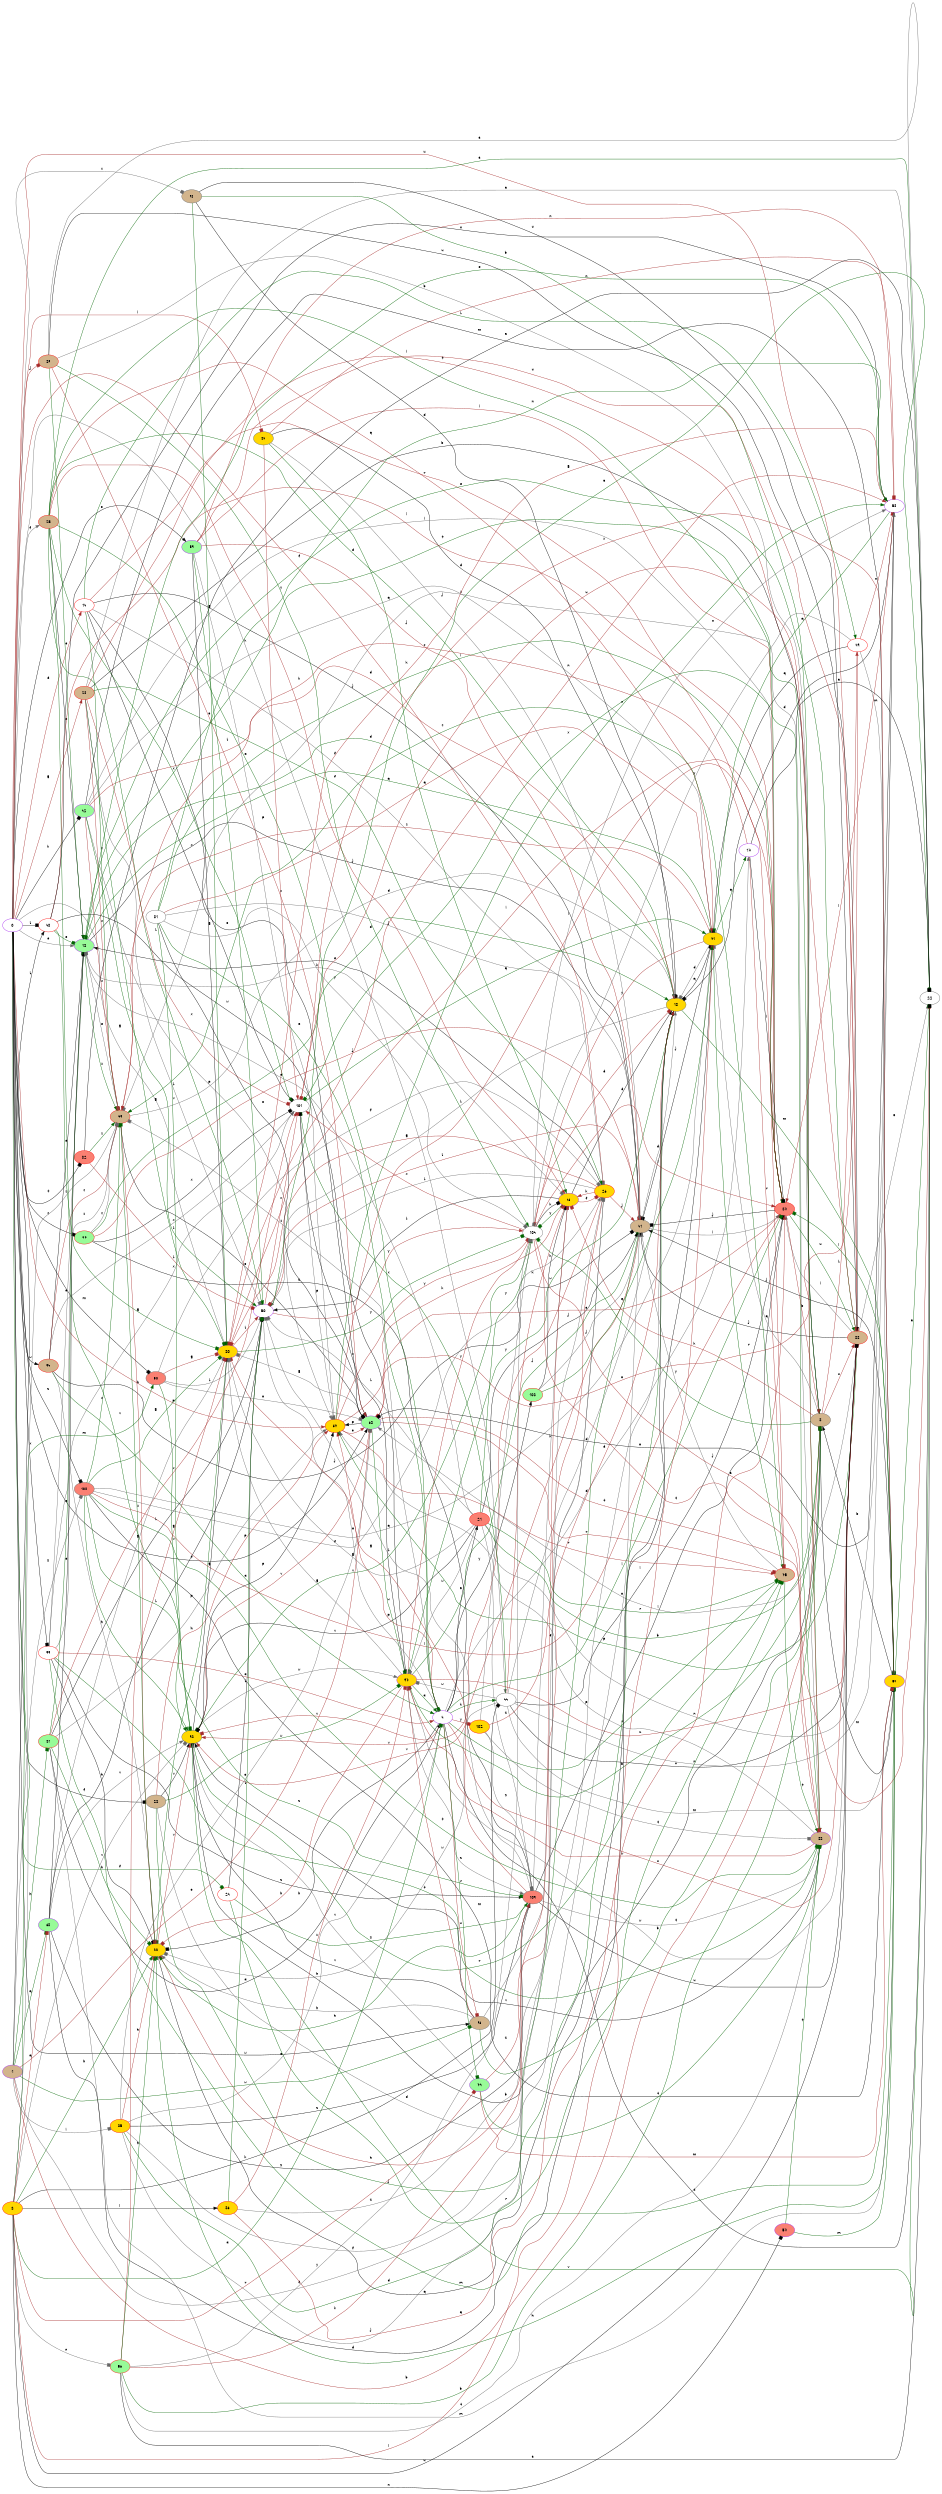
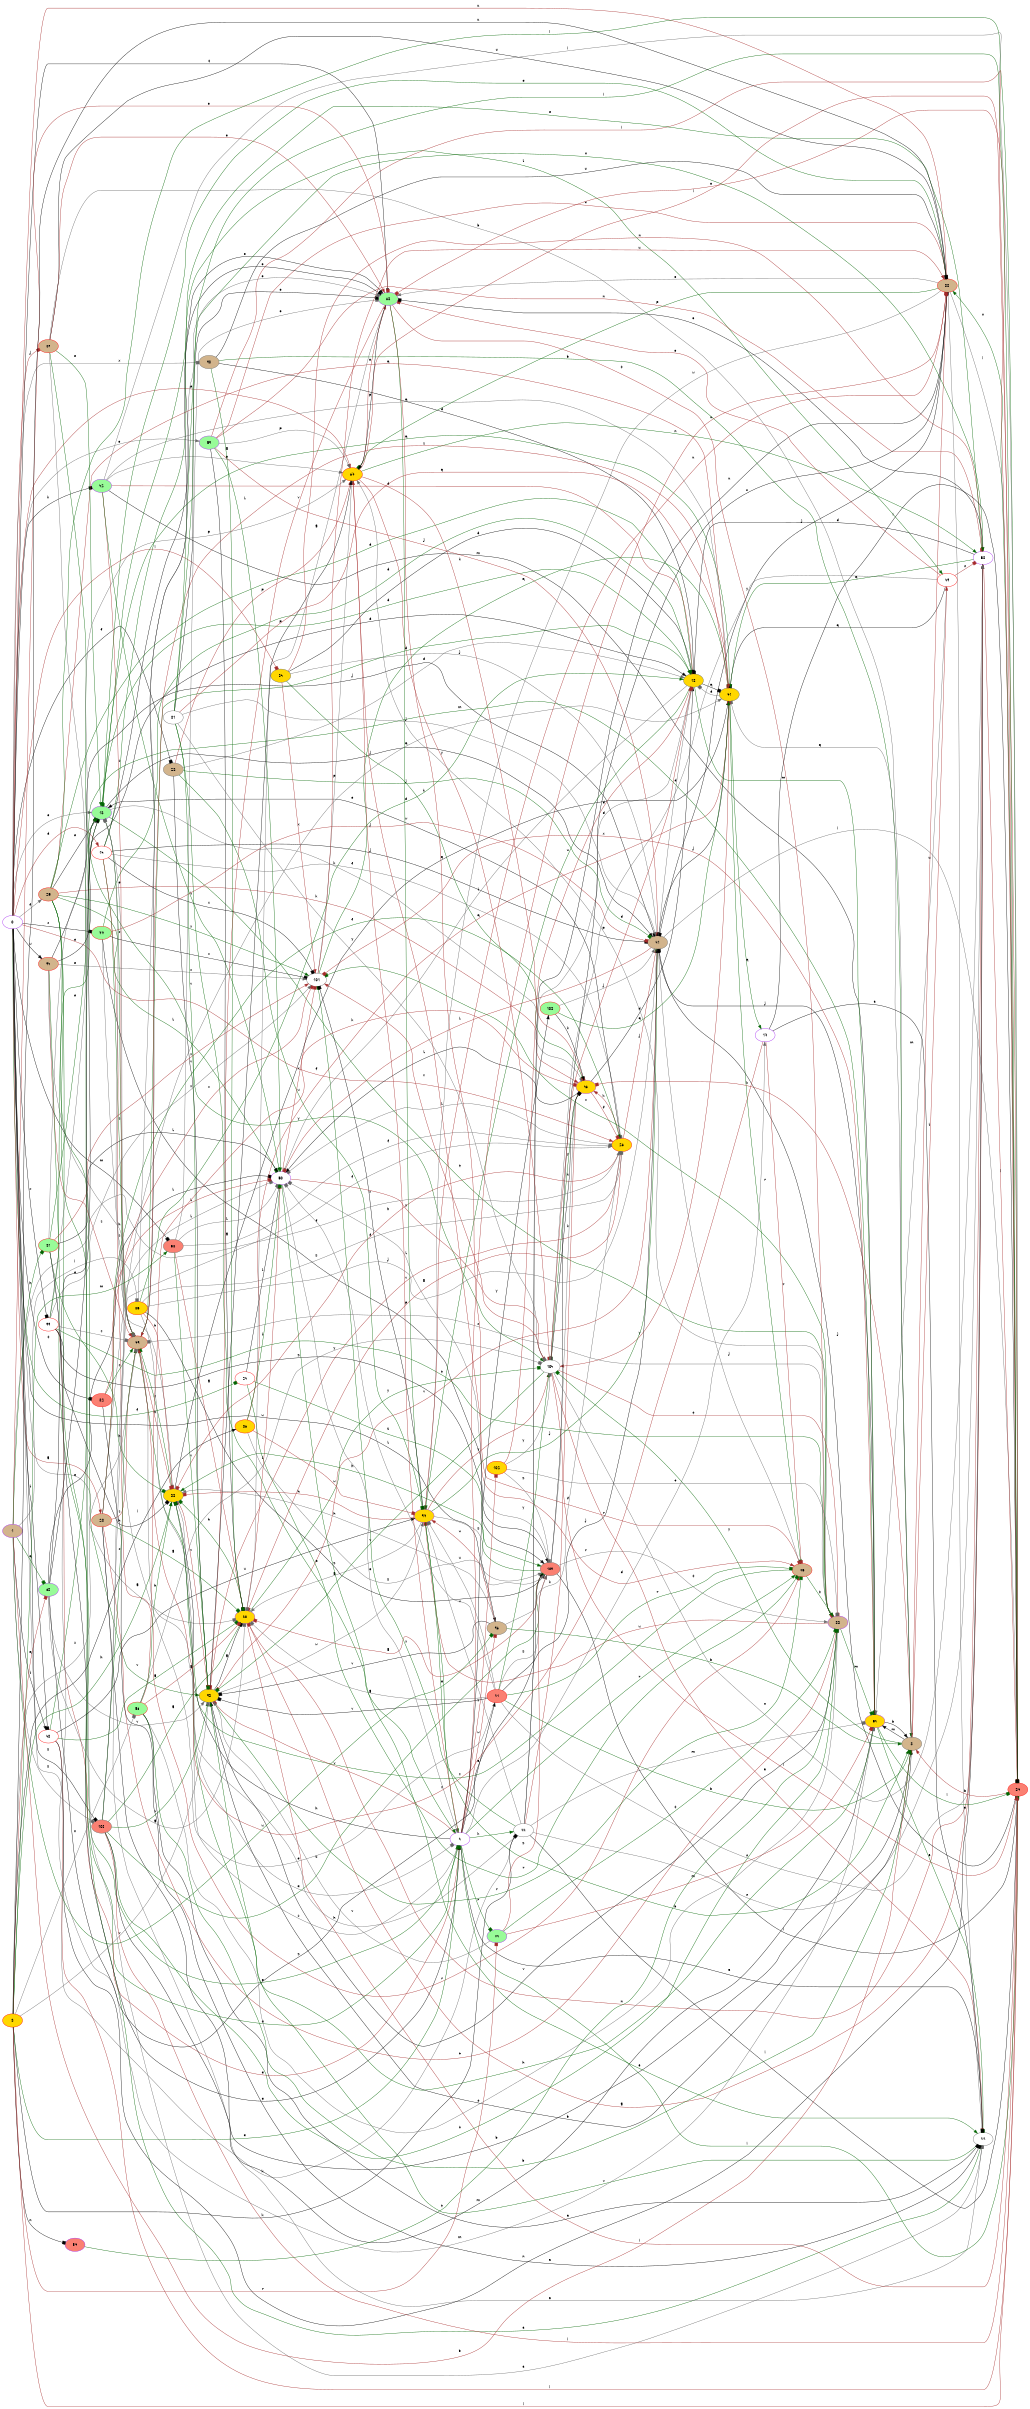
edge "0" -> "59": color black -> gray40
edge "79" -> "18": color gray40 -> darkgreen
edge "57" -> "54": now "83" -> "54"
